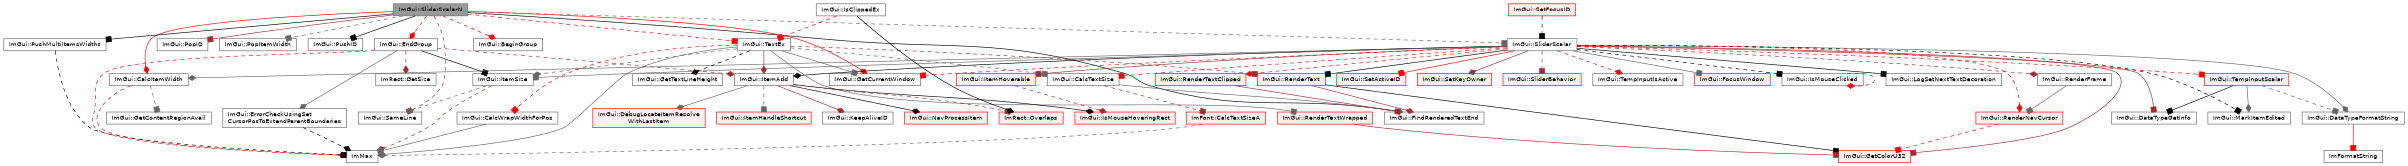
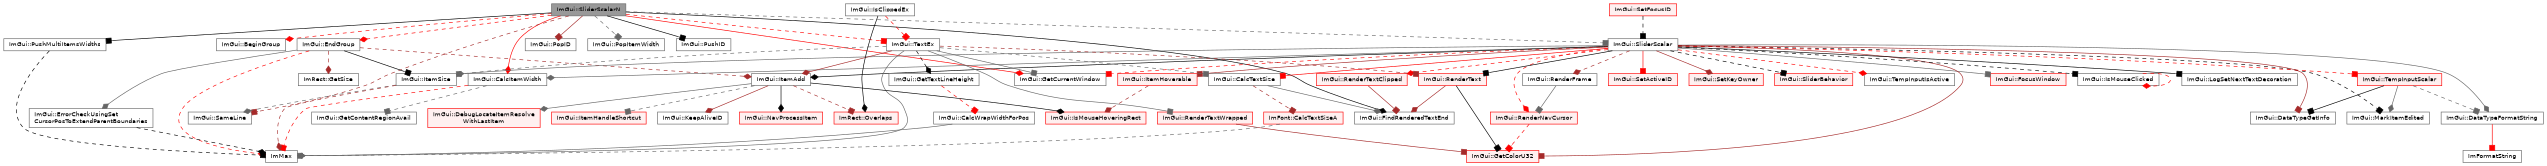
edge "ImGui::TextEx" -> "ImGui::CalcWrapWidthForPos": now "ImGui::GetTextLineHeight" -> "ImGui::CalcWrapWidthForPos"
edge "ImGui::SliderScalar" -> "ImGui::SliderBehavior": color brown -> black
edge "ImGui::SliderScalar" -> "ImGui::CalcTextSize": style dashed -> solid
